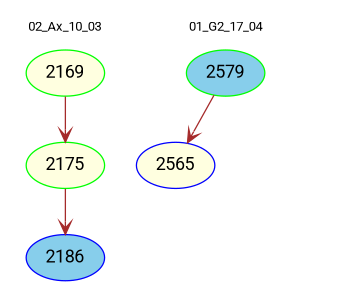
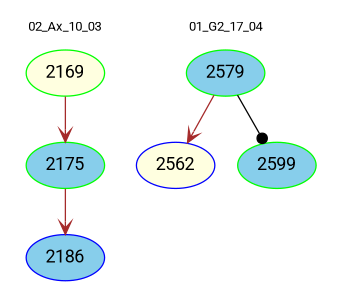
node "2175": fillcolor lightyellow -> skyblue
node "2565": label "2565" -> "2562"
node "2599": added
